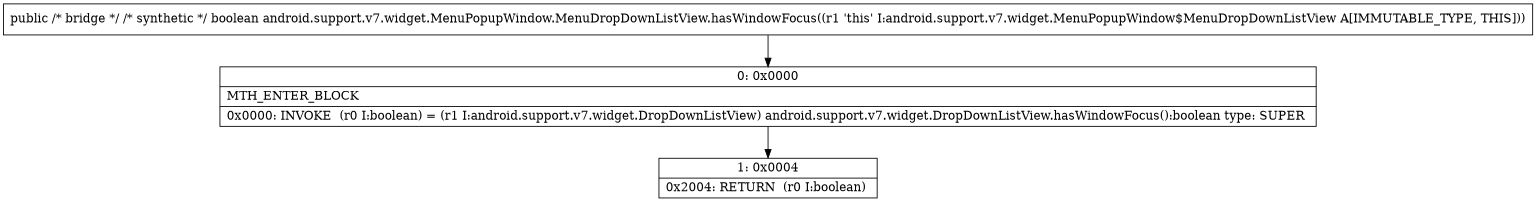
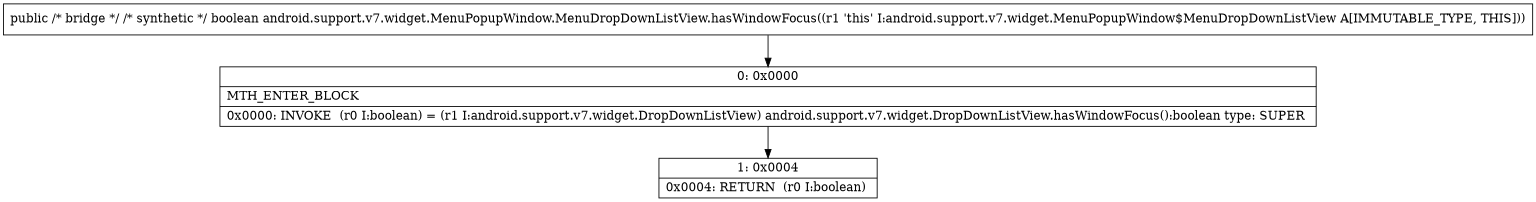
node "1: 0x0004": text "0x2004: RETURN  (r0 I:boolean)" -> "0x0004: RETURN  (r0 I:boolean)"
